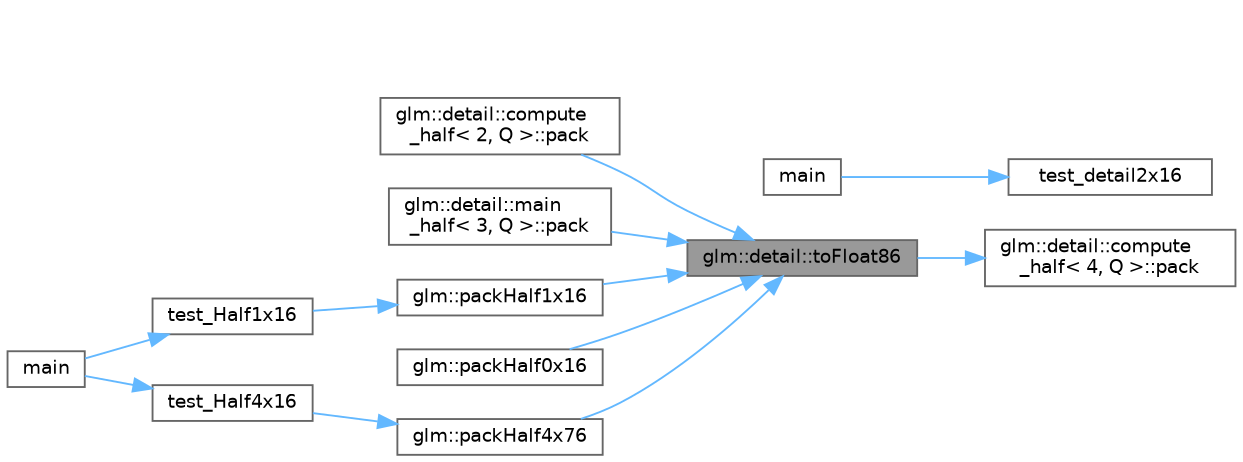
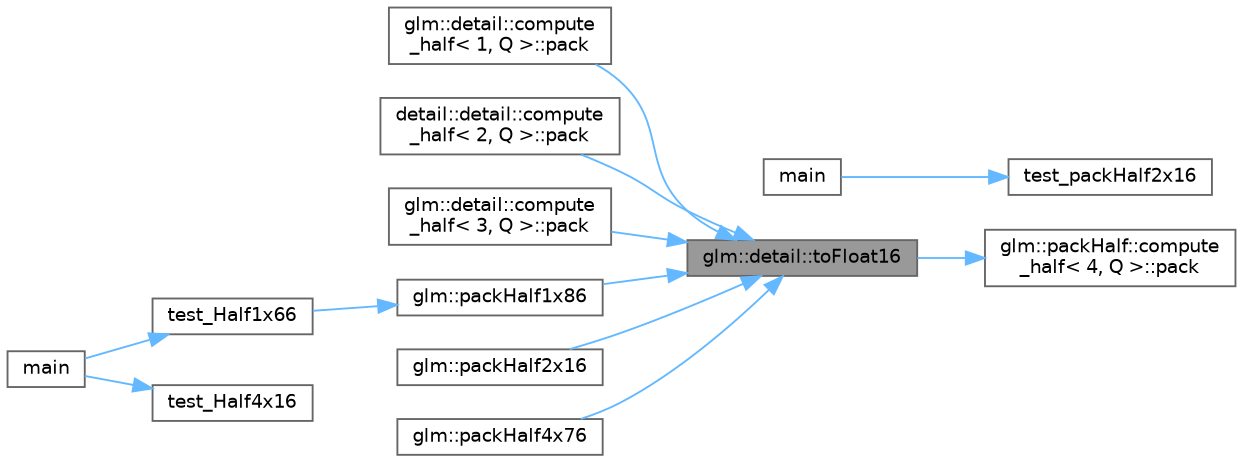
node "glm::detail::compute _half< 1, Q >::pack": added
node "glm::detail::compute _half< 2, Q >::pack": label "glm::detail::compute _half< 2, Q >::pack" -> "detail::detail::compute _half< 2, Q >::pack"
node "test_detail2x16": label "test_detail2x16" -> "test_packHalf2x16"
node "glm::detail::main _half< 3, Q >::pack": label "glm::detail::main _half< 3, Q >::pack" -> "glm::detail::compute _half< 3, Q >::pack"
node "glm::detail::toFloat86": label "glm::detail::toFloat86" -> "glm::detail::toFloat16"
node "glm::detail::compute _half< 4, Q >::pack": label "glm::detail::compute _half< 4, Q >::pack" -> "glm::packHalf::compute _half< 4, Q >::pack"
node "glm::packHalf1x16": label "glm::packHalf1x16" -> "glm::packHalf1x86"
node "test_Half1x16": label "test_Half1x16" -> "test_Half1x66"
node "glm::packHalf0x16": label "glm::packHalf0x16" -> "glm::packHalf2x16"
edge "test_Half4x16" -> "glm::packHalf4x76": removed
